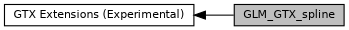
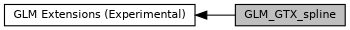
node "GTX Extensions (Experimental)": label "GTX Extensions (Experimental)" -> "GLM Extensions (Experimental)"
